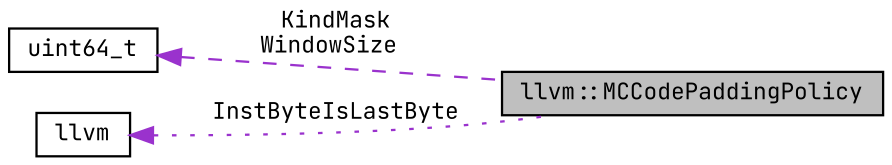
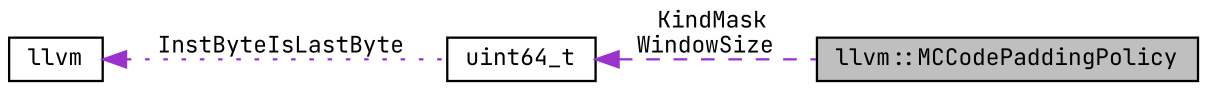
edge "llvm::MCCodePaddingPolicy" -> "llvm": now "uint64_t" -> "llvm"
